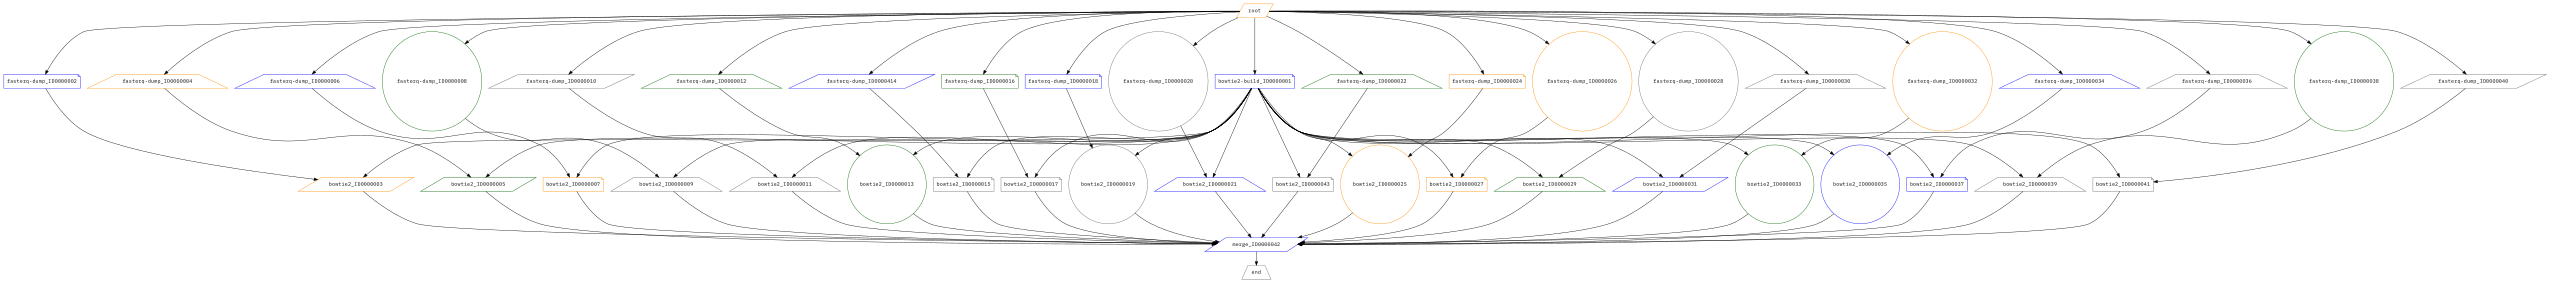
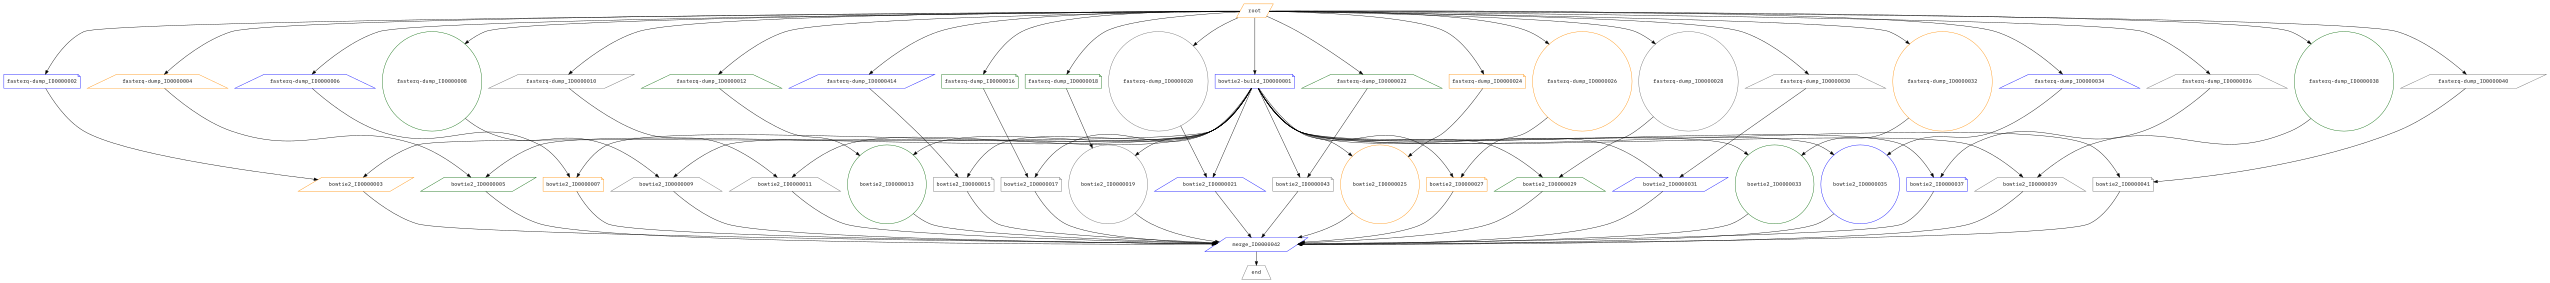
node "fasterq-dump_ID0000018": color blue -> darkgreen
